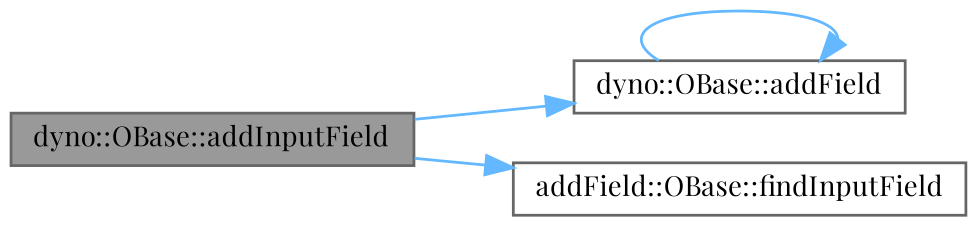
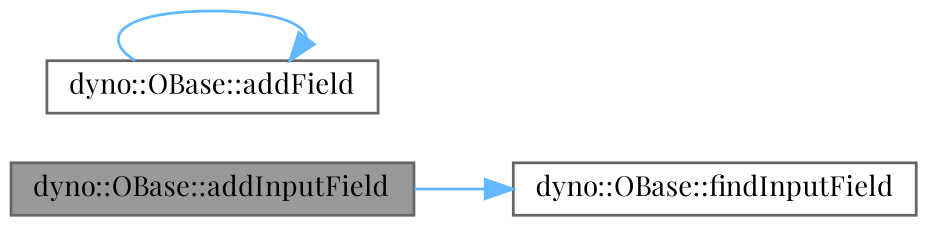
edge "dyno::OBase::addInputField" -> "dyno::OBase::addField": removed
node "addField::OBase::findInputField": label "addField::OBase::findInputField" -> "dyno::OBase::findInputField"
